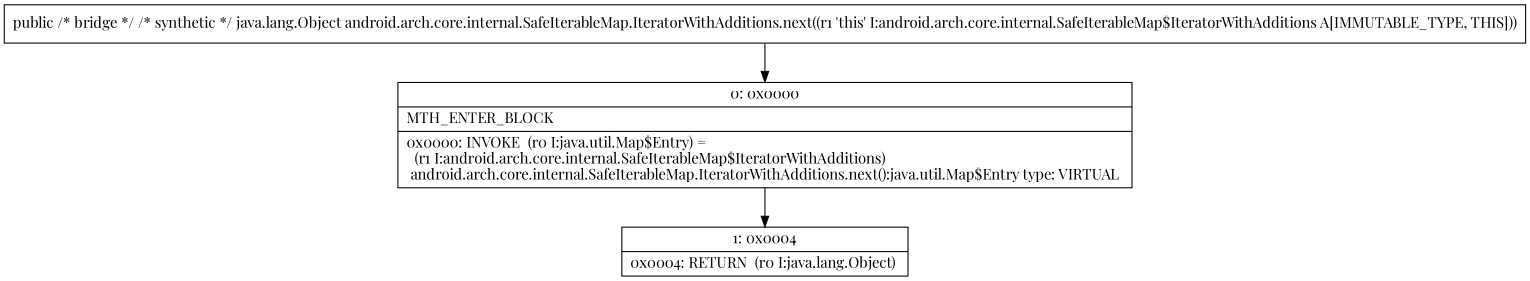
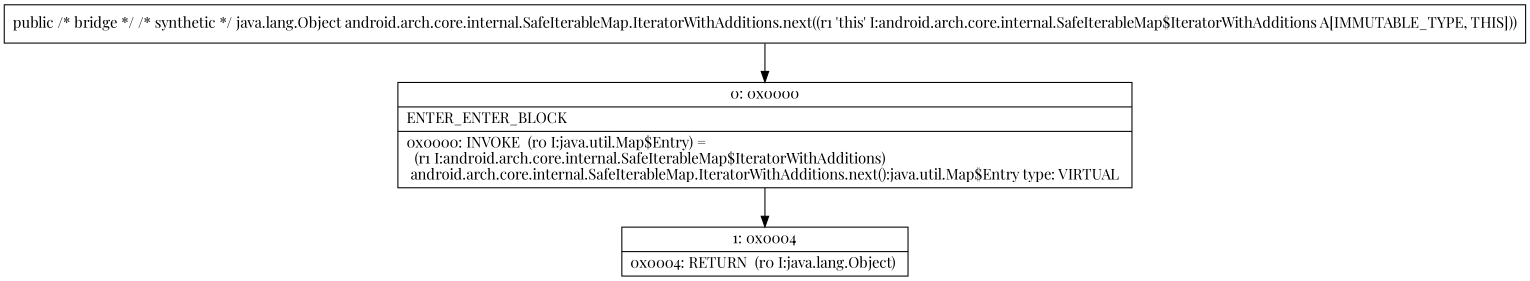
node "0: 0x0000": text "MTH_ENTER_BLOCK" -> "ENTER_ENTER_BLOCK"
